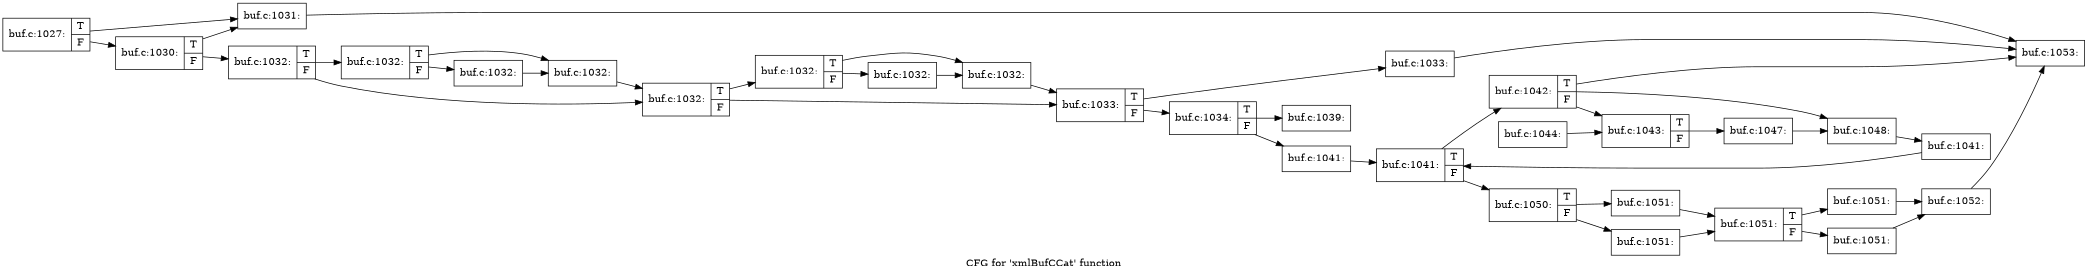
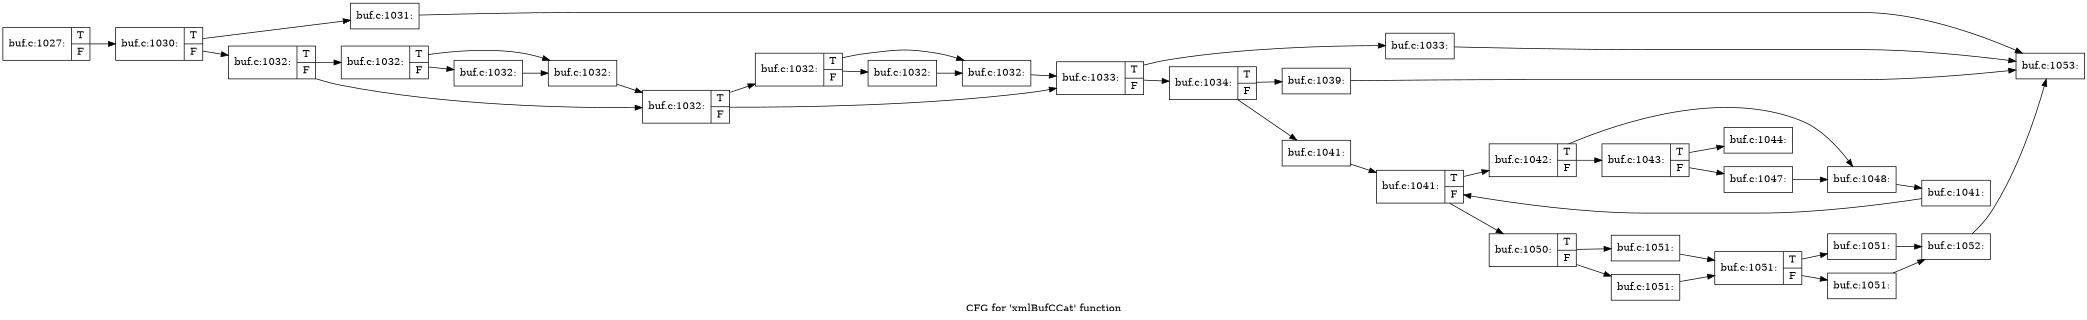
edge "buf.c:1027:" -> "buf.c:1031:": removed
edge "buf.c:1042:" -> "buf.c:1053:": now "buf.c:1039:" -> "buf.c:1053:"
edge "buf.c:1044:" -> "buf.c:1043:": reversed
